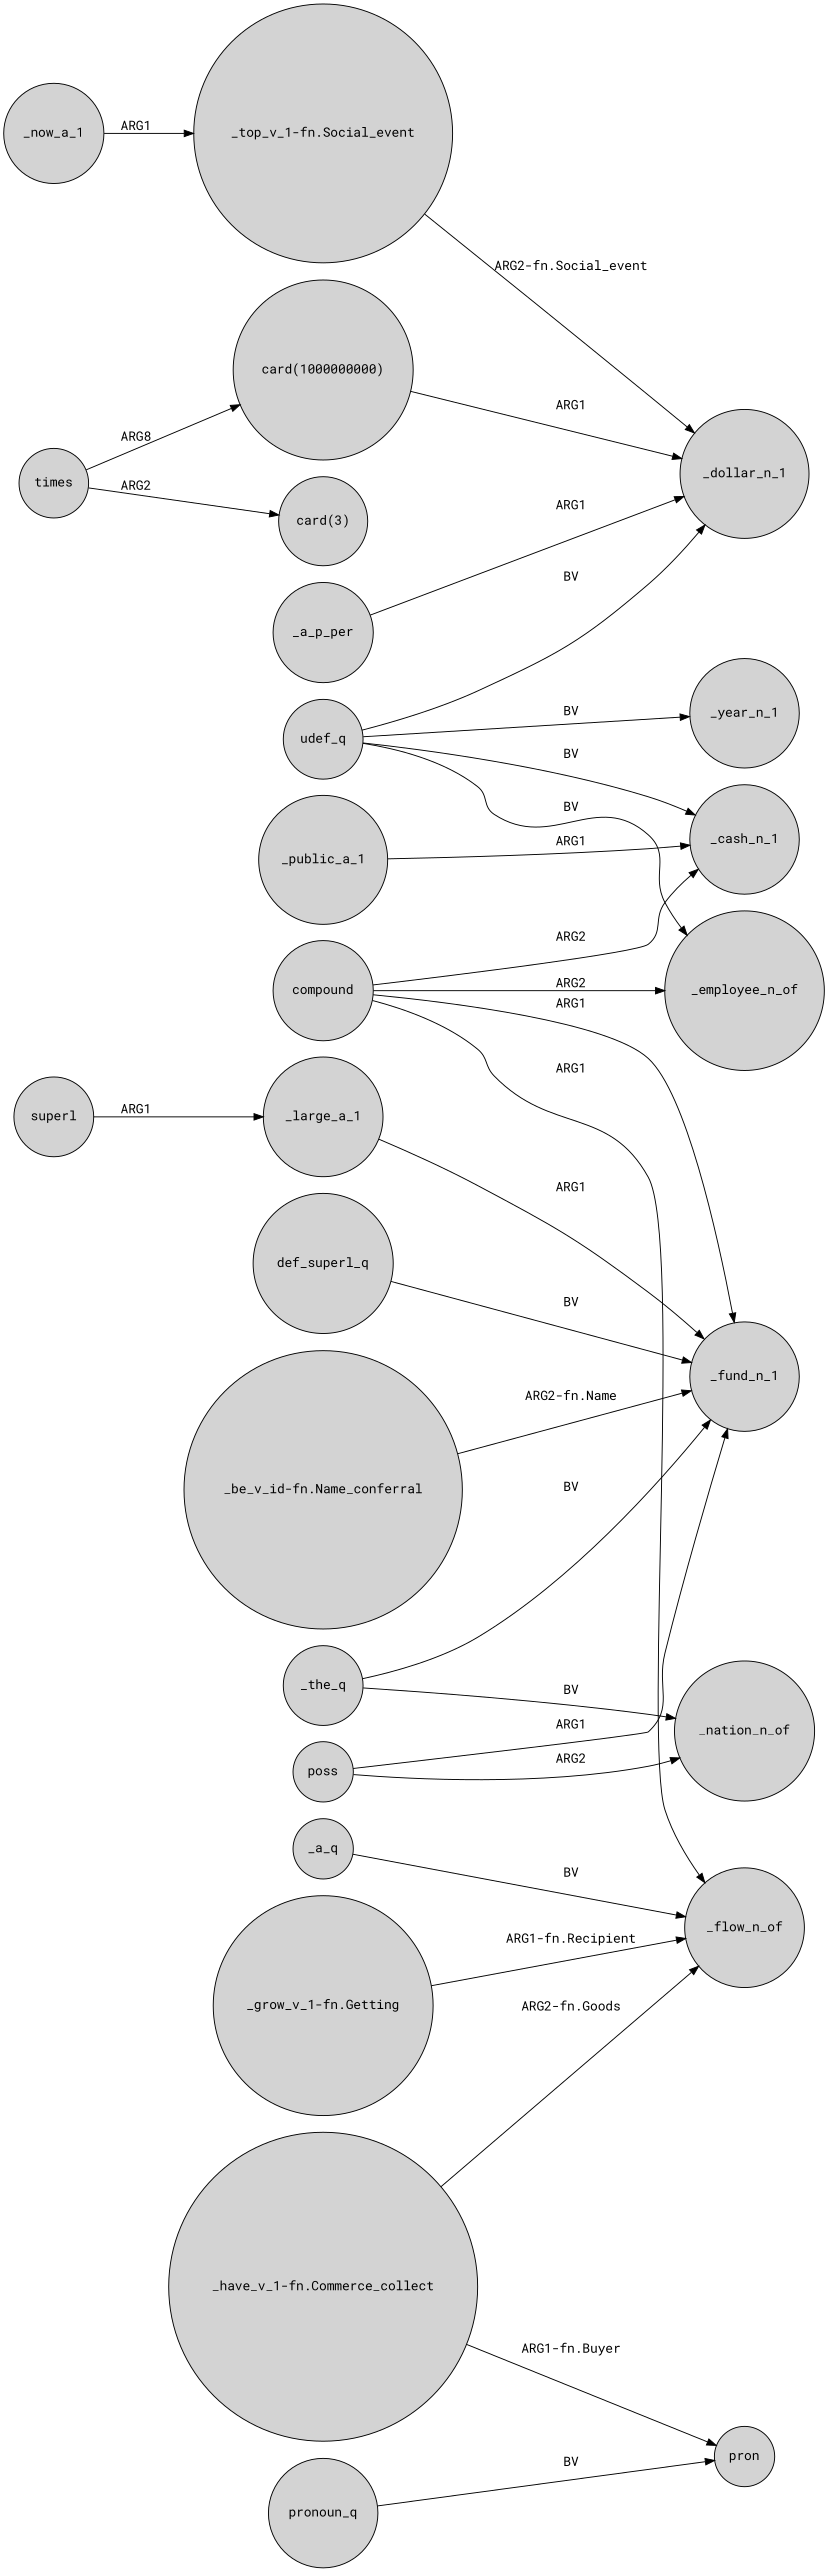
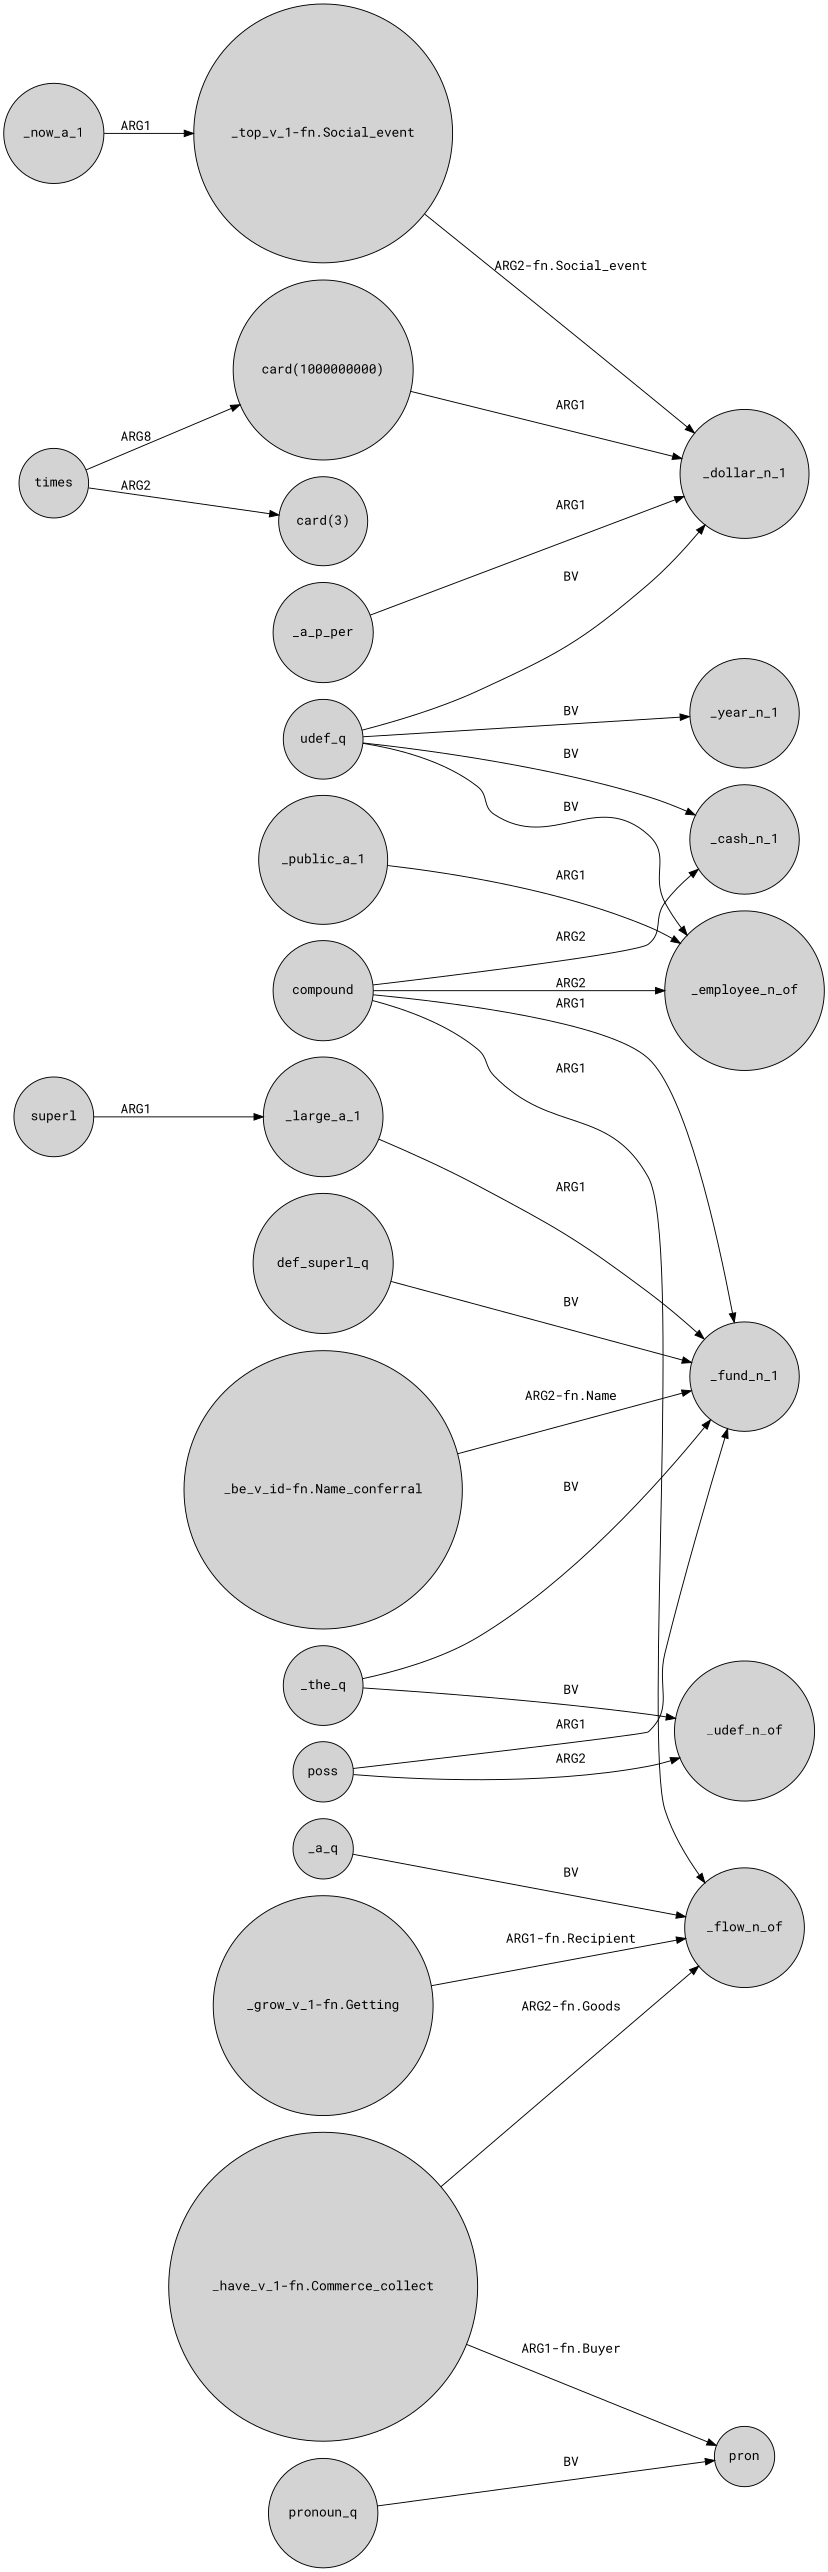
edge "_public_a_1" -> "_cash_n_1": now "_public_a_1" -> "_employee_n_of"
node "_nation_n_of": label "_nation_n_of" -> "_udef_n_of"
